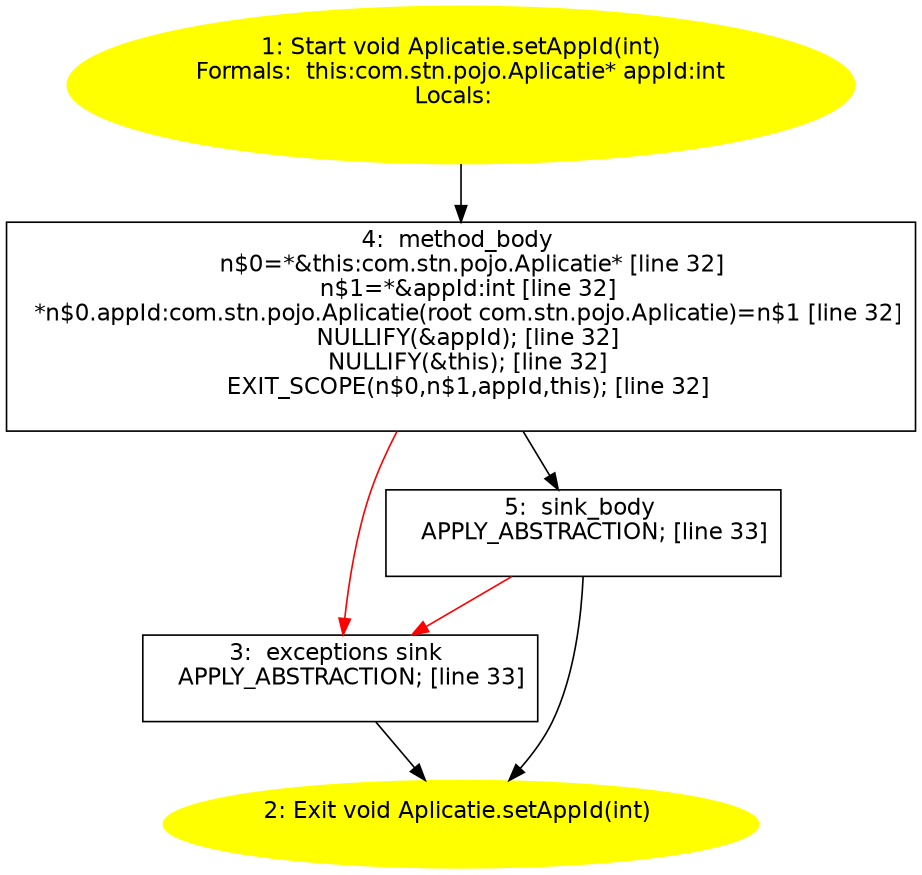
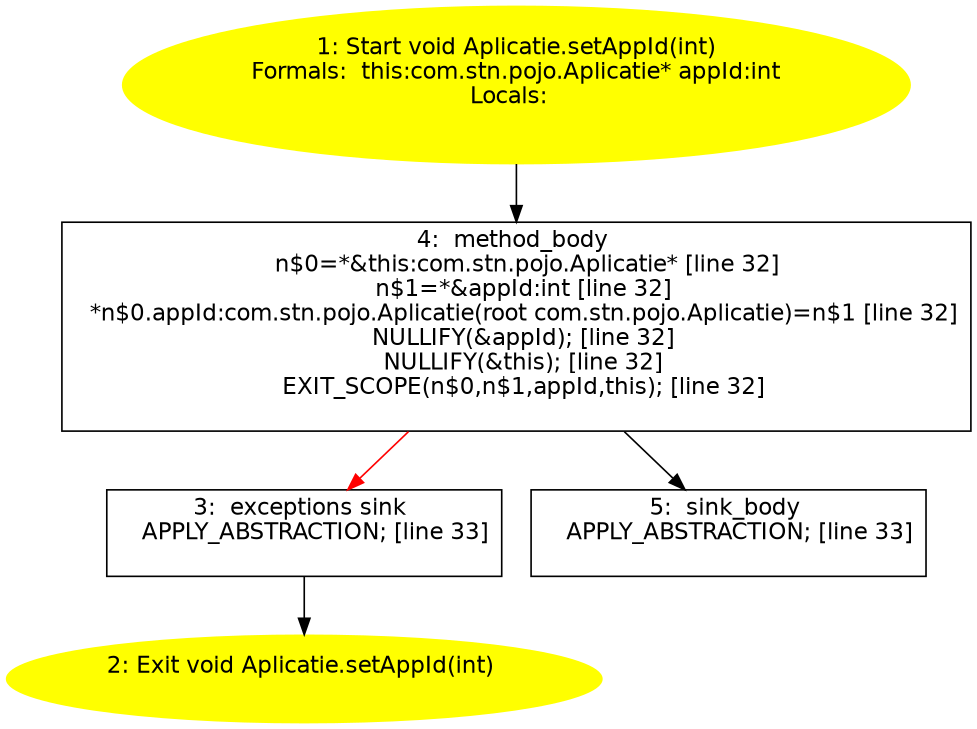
edge "5:  sink_body APPLY_ABSTRACTION; [line 33]" -> "3:  exceptions sink APPLY_ABSTRACTION; [line 33]": removed
edge "5:  sink_body APPLY_ABSTRACTION; [line 33]" -> "2: Exit void Aplicatie.setAppId(int)": removed
